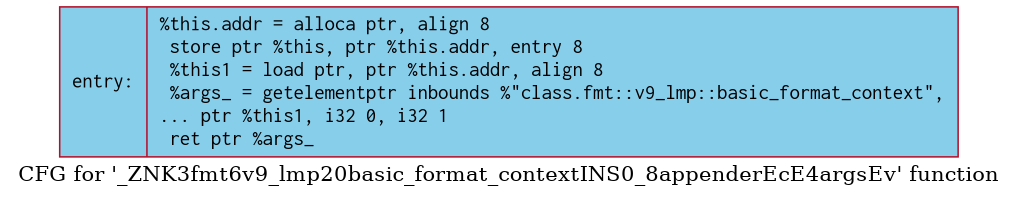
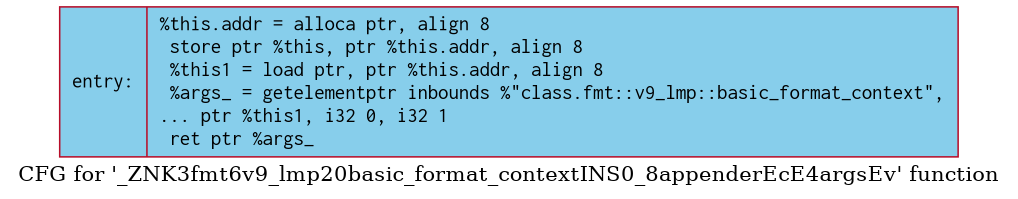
node "entry:": text "store ptr %this, ptr %this.addr, entry 8" -> "store ptr %this, ptr %this.addr, align 8"
